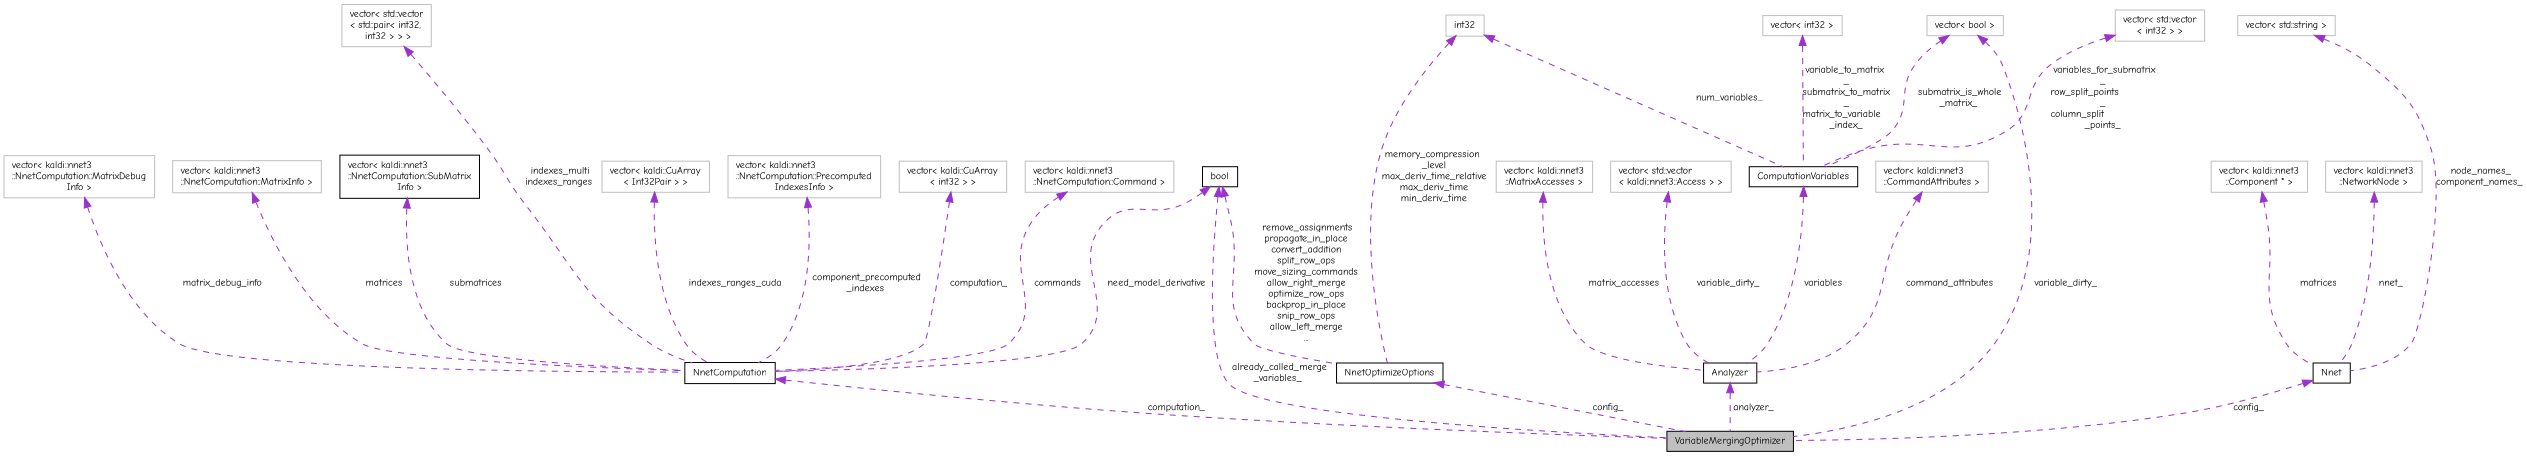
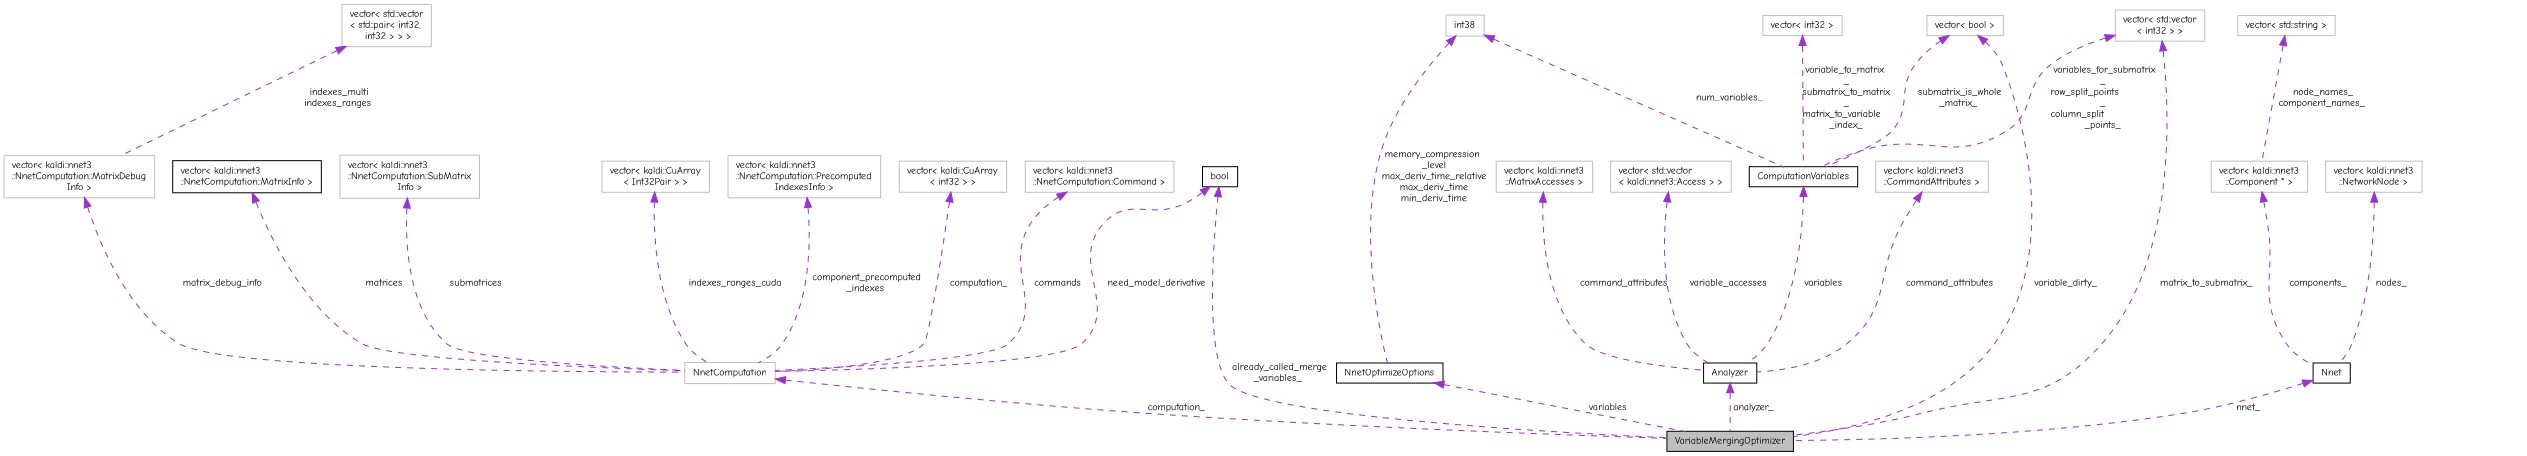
node "int32": label "int32" -> "int38"
node "vector< kaldi::nnet3 ::NnetComputation::MatrixInfo >": color grey75 -> black
node "vector< kaldi::nnet3 ::NnetComputation::SubMatrix Info >": color black -> grey75
edge "Nnet" -> "vector< std::string >": now "vector< kaldi::nnet3 ::Component * >" -> "vector< std::string >"
edge "NnetComputation" -> "vector< std::vector < std::pair< int32, int32 > > >": now "vector< kaldi::nnet3 ::NnetComputation::MatrixDebug Info >" -> "vector< std::vector < std::pair< int32, int32 > > >"
edge "Analyzer" -> "vector< kaldi::nnet3 ::MatrixAccesses >": label " matrix_accesses" -> " command_attributes"
edge "Analyzer" -> "vector< std::vector < kaldi::nnet3::Access > >": label " variable_dirty_" -> " variable_accesses"
edge "Nnet" -> "vector< kaldi::nnet3 ::Component * >": label " matrices" -> " components_"
edge "Nnet" -> "vector< kaldi::nnet3 ::NetworkNode >": label " nnet_" -> " nodes_"
edge "NnetOptimizeOptions" -> "bool": removed, label "remove_assignments propagate_in_place convert_addition split_row_ops move_sizing_commands allow_right_merge optimize_row_ops backprop_in_place snip_row_ops allow_left_merge ..."
edge "VariableMergingOptimizer" -> "vector< std::vector < int32 > >": added, label "matrix_to_submatrix_"
node "NnetComputation": color black -> grey75
edge "VariableMergingOptimizer" -> "NnetOptimizeOptions": label " config_" -> " variables"
edge "VariableMergingOptimizer" -> "Nnet": label " config_" -> " nnet_"
